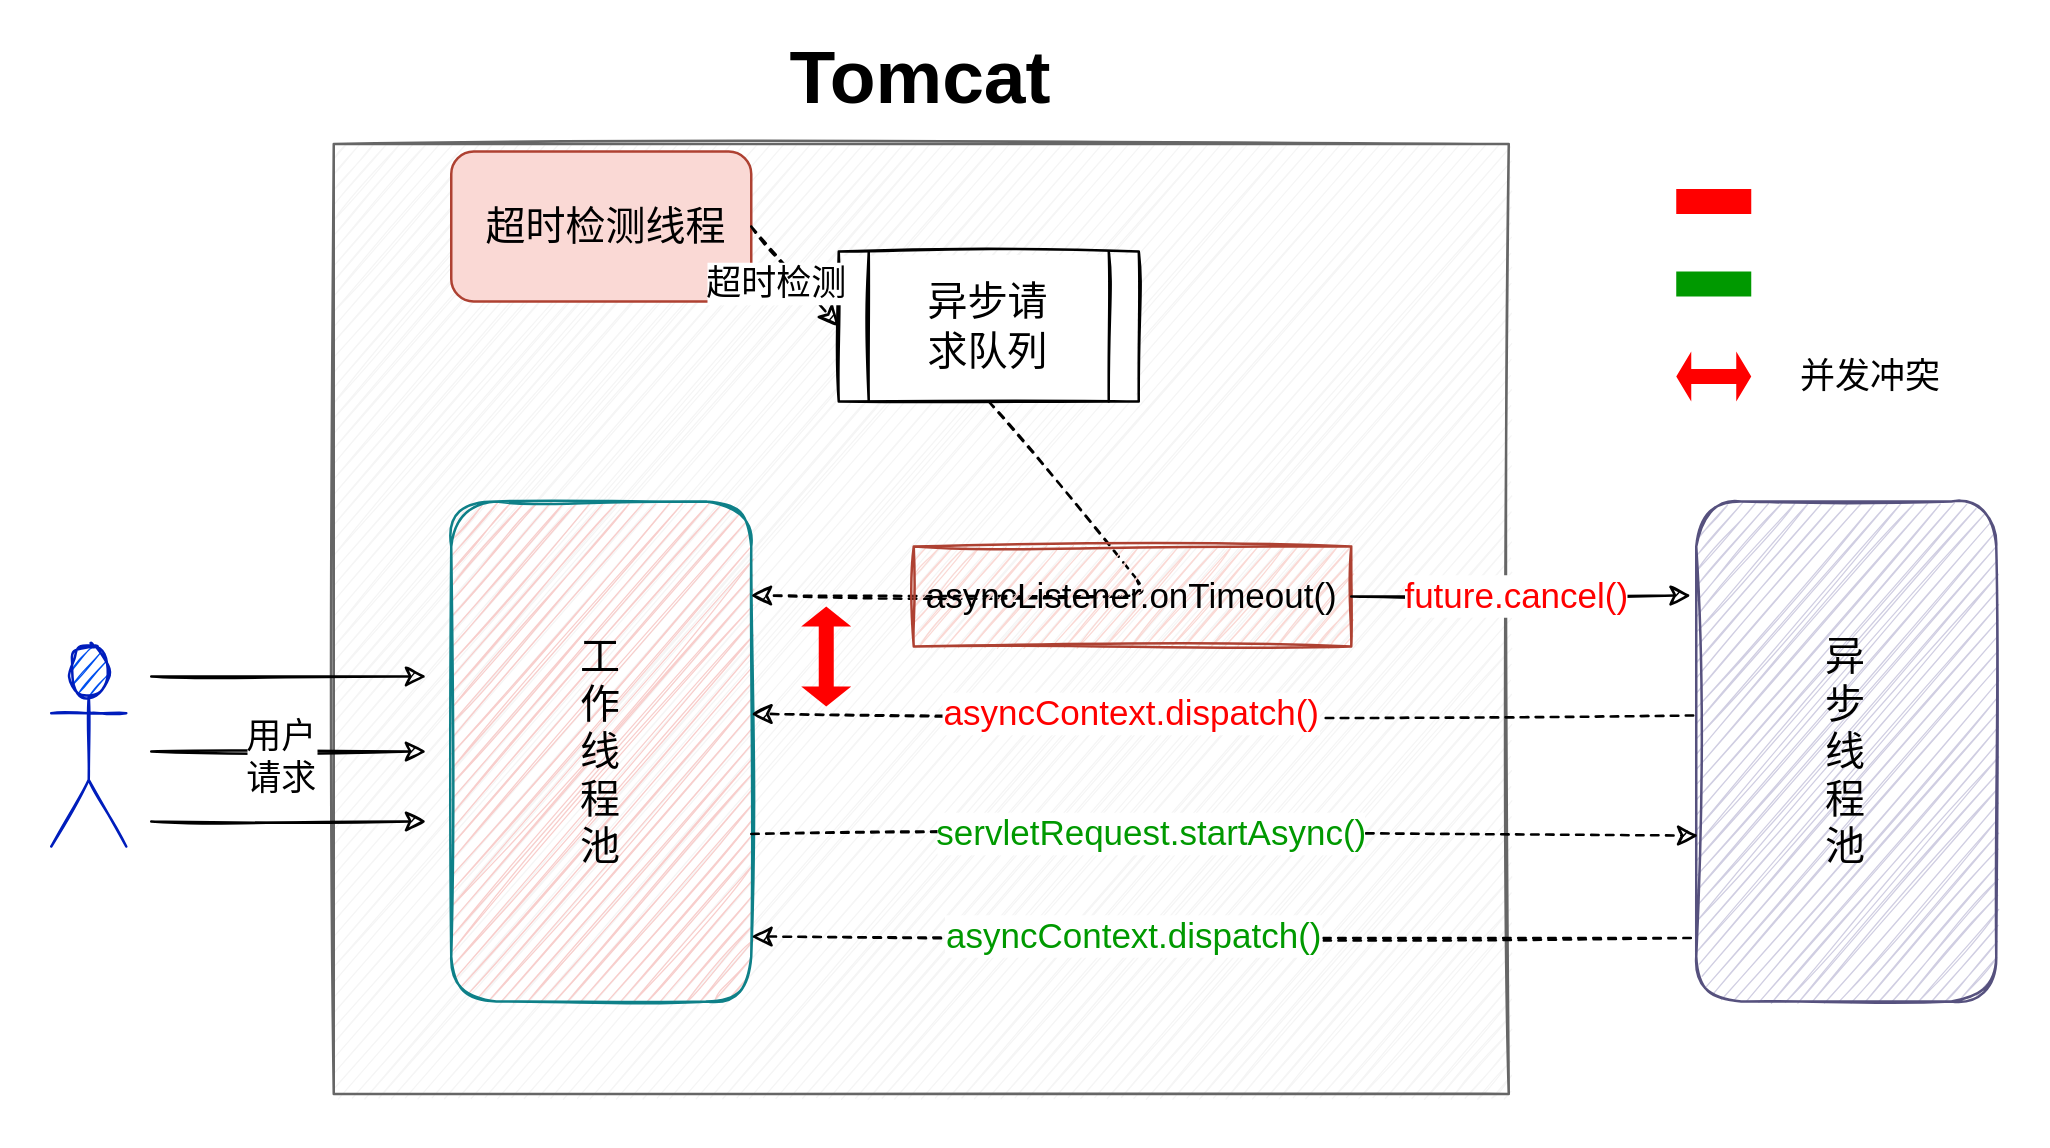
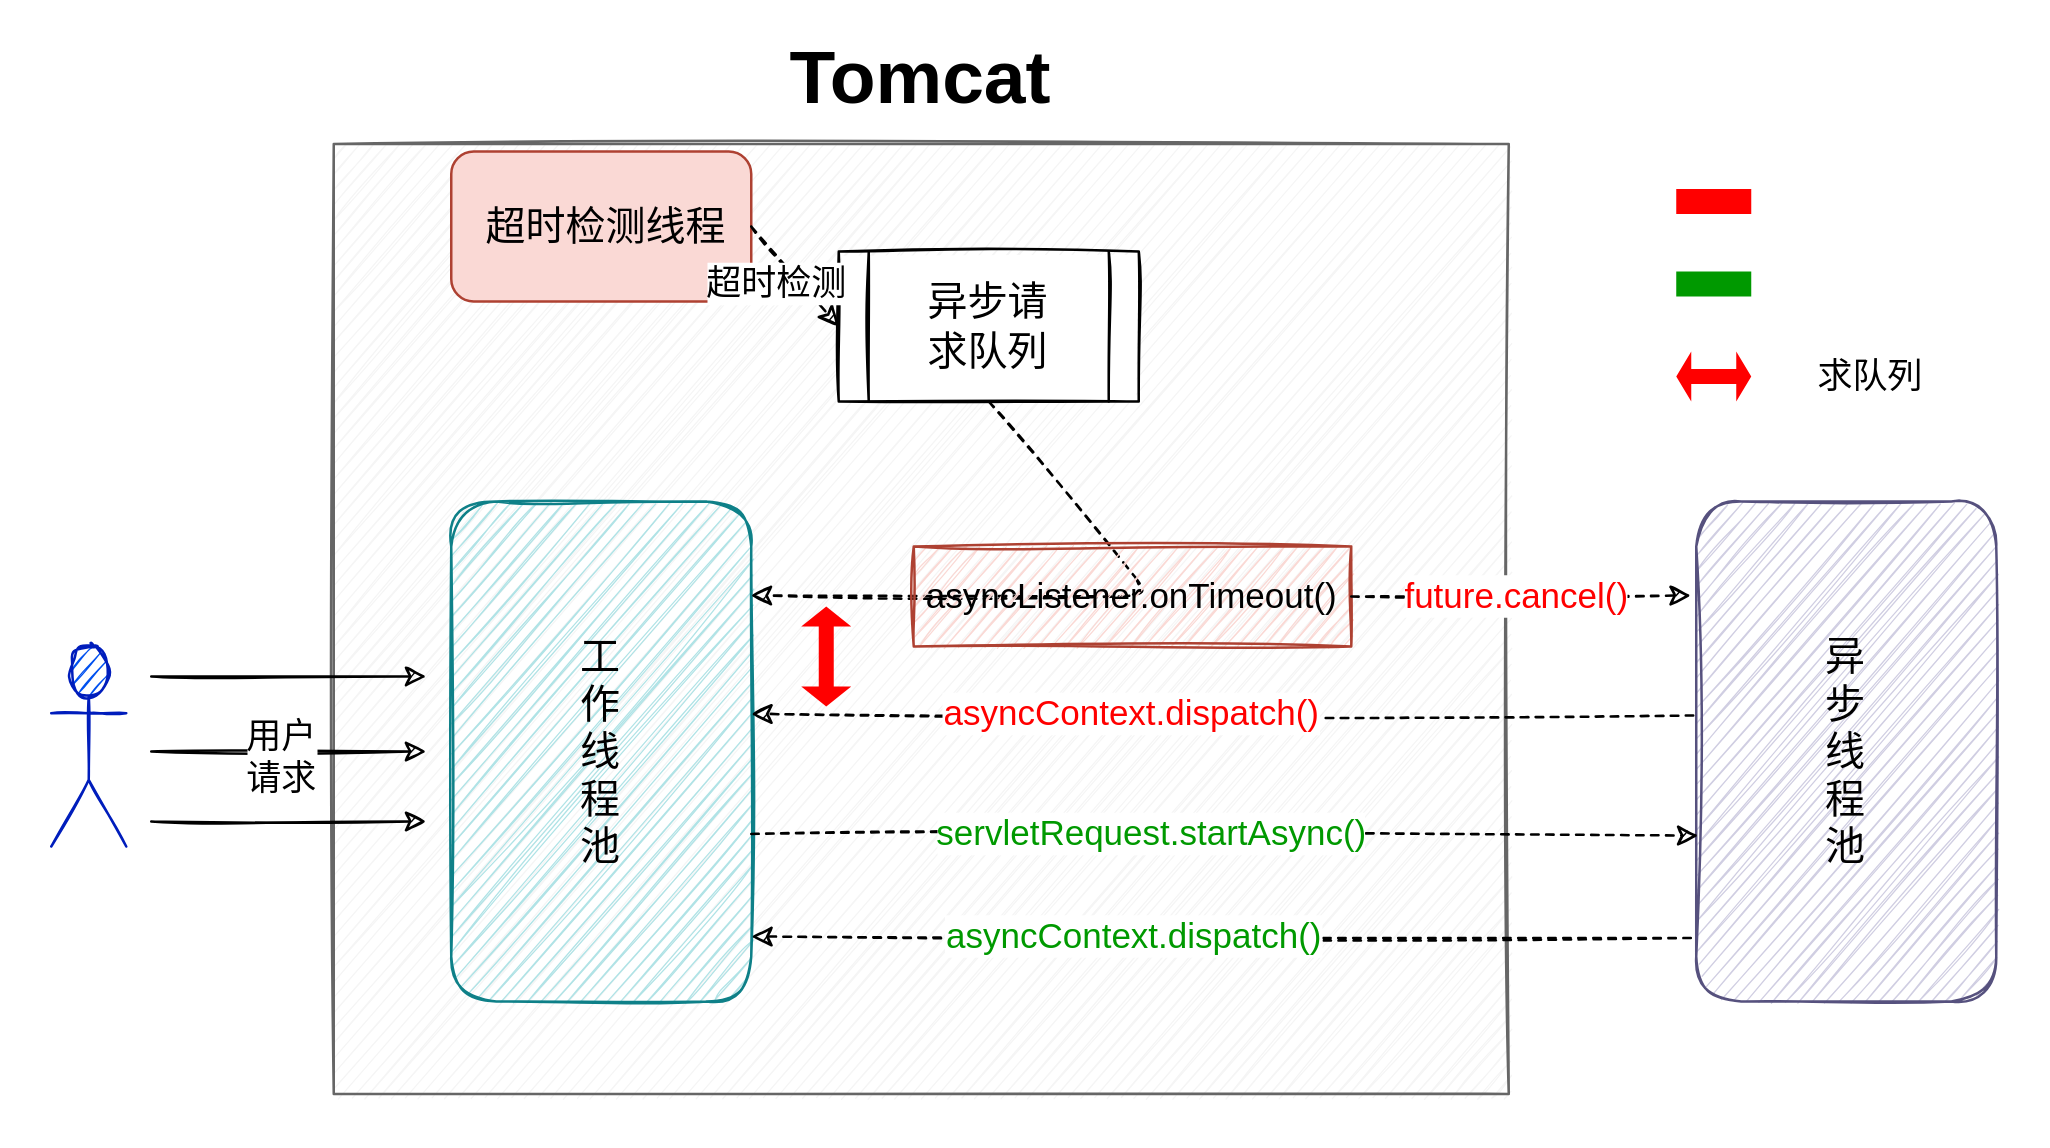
node "并发冲突": label "并发冲突" -> "求队列"
edge "asyncListener.onTimeout()" -> "异 步 线 程 池": style solid -> dashed
node "工 作 线 程 池": fillcolor #f8cecc -> #b0e3e6
